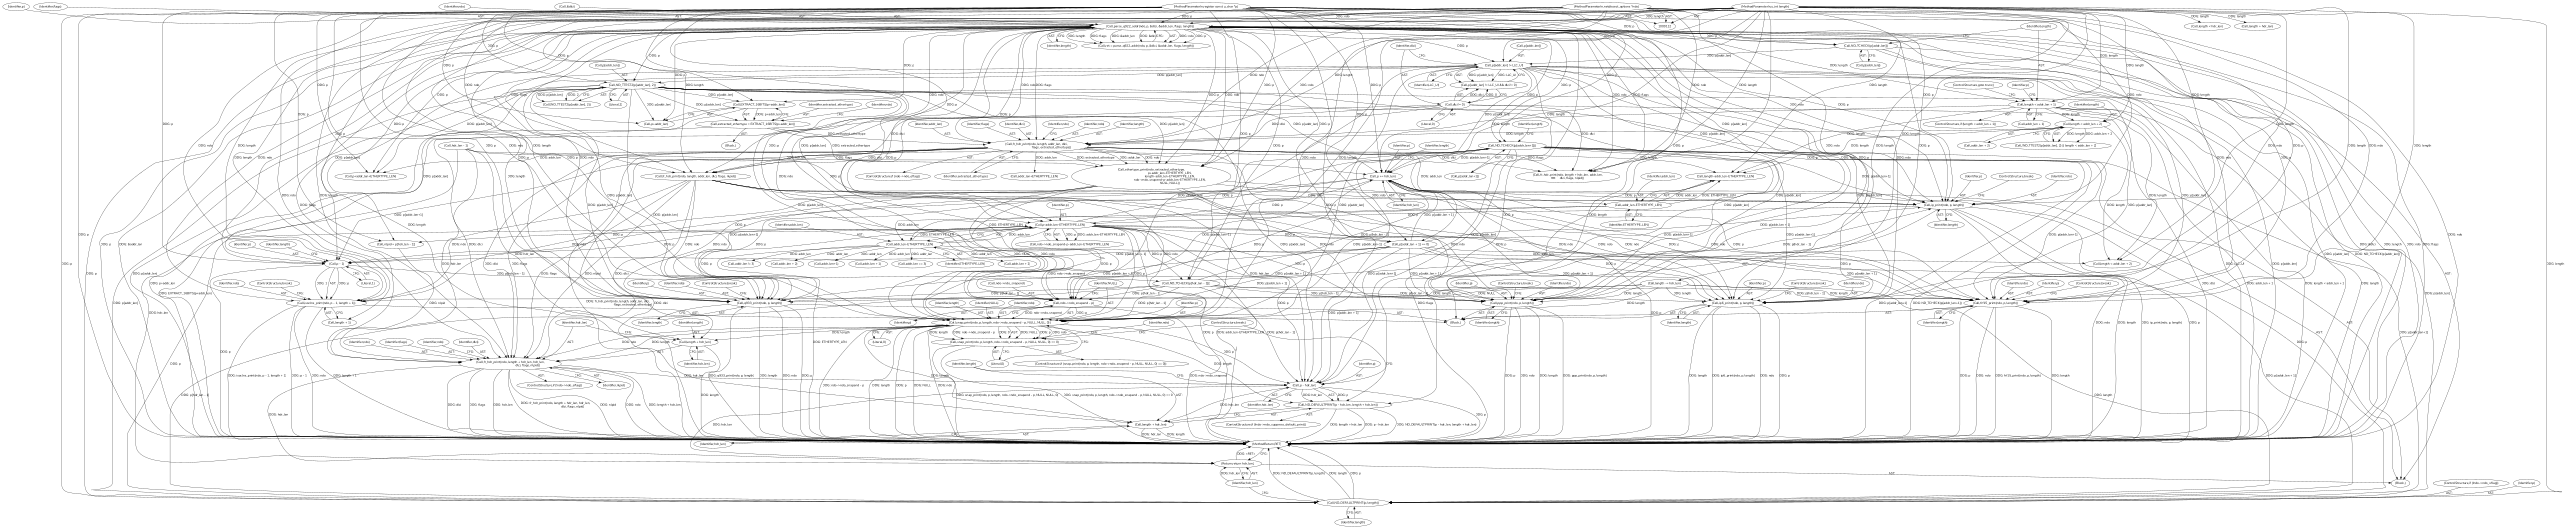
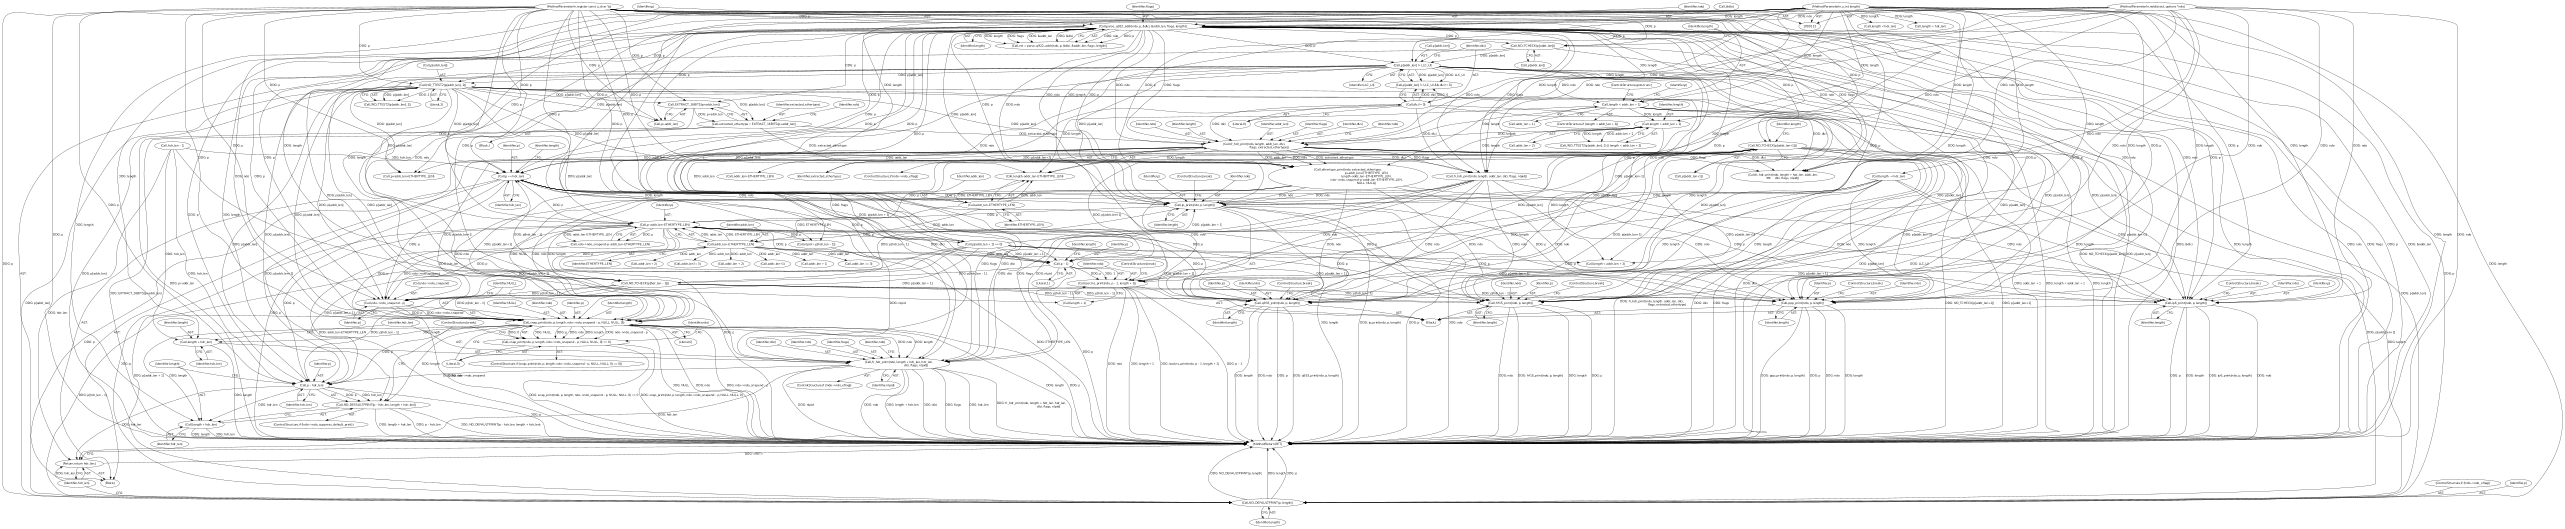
edge "(MethodParameterIn,u_int length)" -> "(Call,p[addr_len + 1] == 0)": now "(MethodParameterIn,u_int length)" -> "(MethodReturn,RET)"
edge "(Call,length -= hdr_len)" -> "(Call,ip_print(ndo, p, length))": added, label "DDG: length"
edge "(Call,length -= hdr_len)" -> "(Call,q933_print(ndo, p, length))": label "DDG: NULL" -> "DDG: length"
